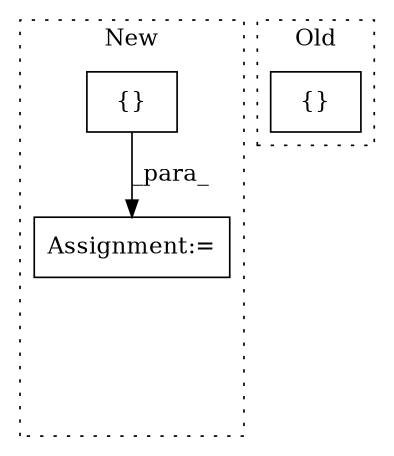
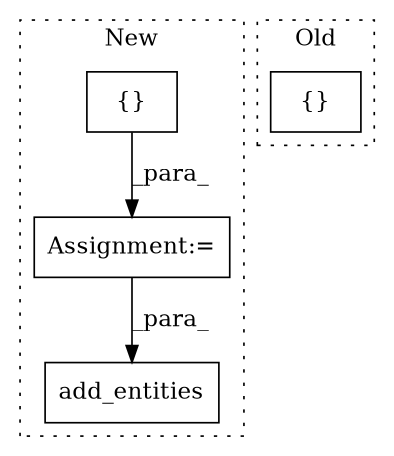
node "add_entities": added
